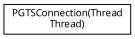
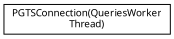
node "PGTSConnection(Thread Thread)": label "PGTSConnection(Thread Thread)" -> "PGTSConnection(QueriesWorker Thread)"
